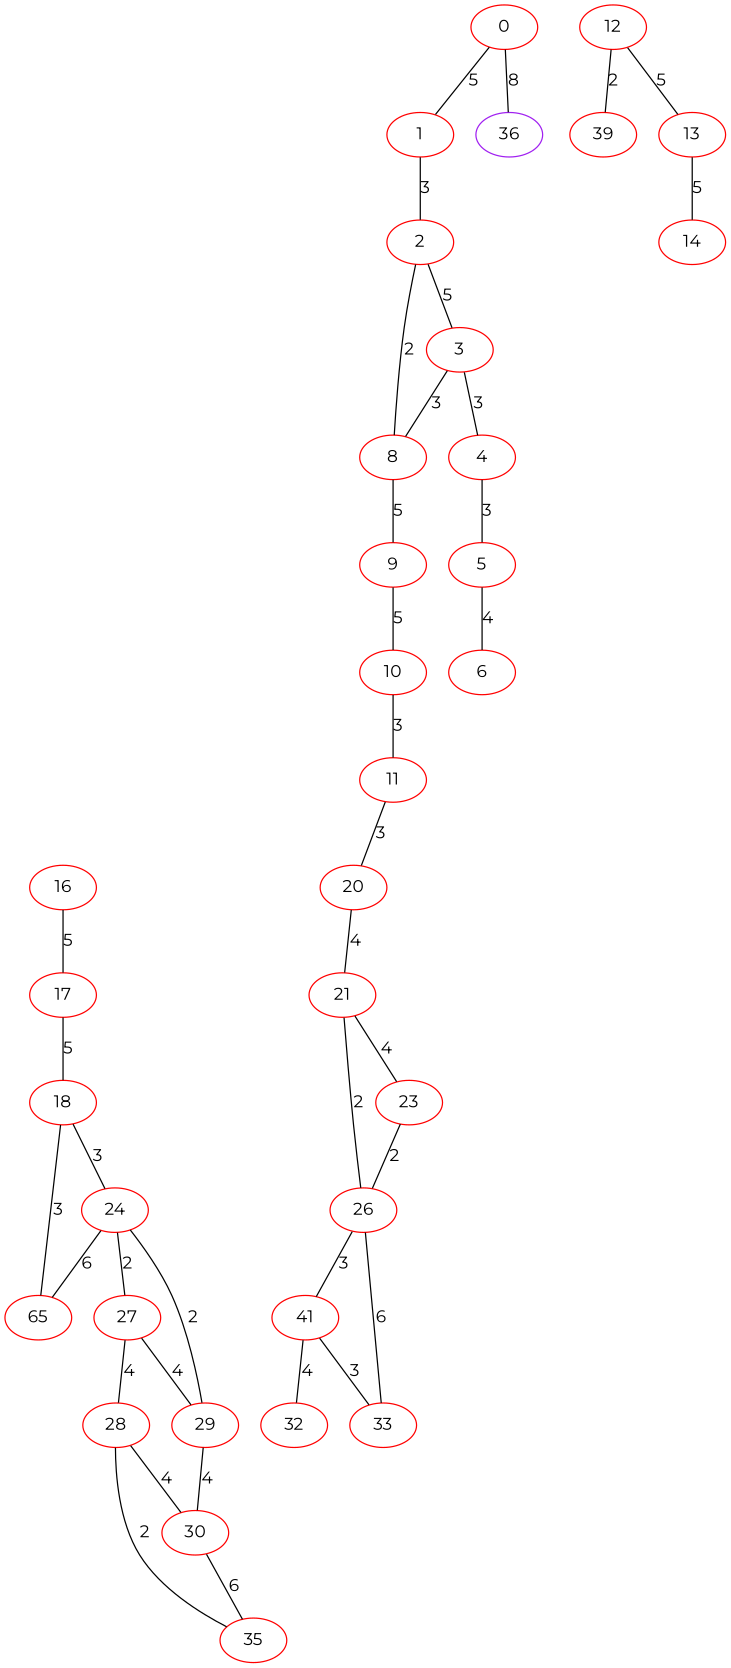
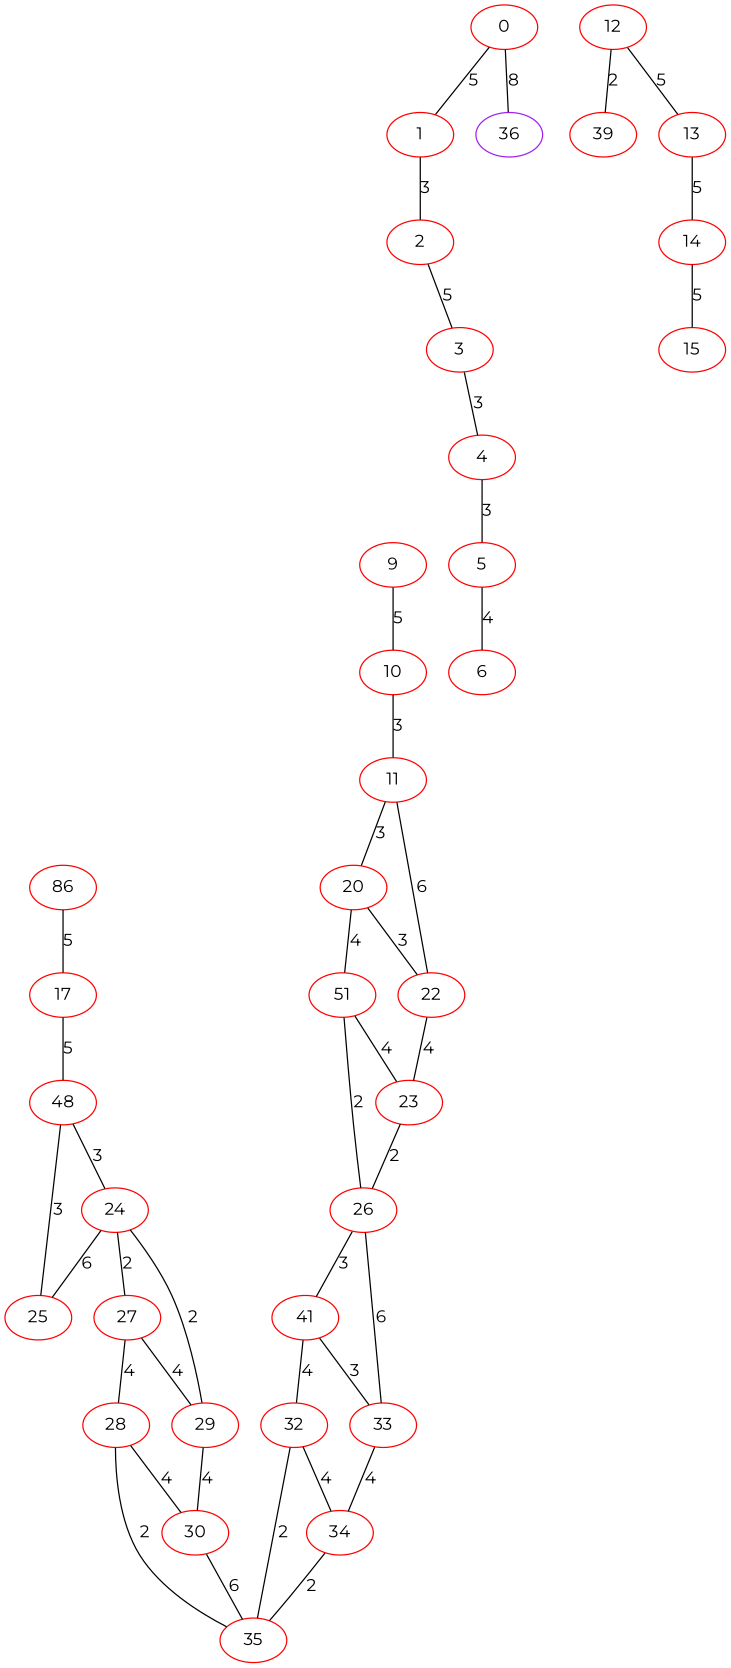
node "15": added
node "8": removed
node "16": label "16" -> "86"
node "21": label "21" -> "51"
node "22": added
node "18": label "18" -> "48"
node "65": label "65" -> "25"
edge "32" -- "35": added, label "2"
node "34": added
